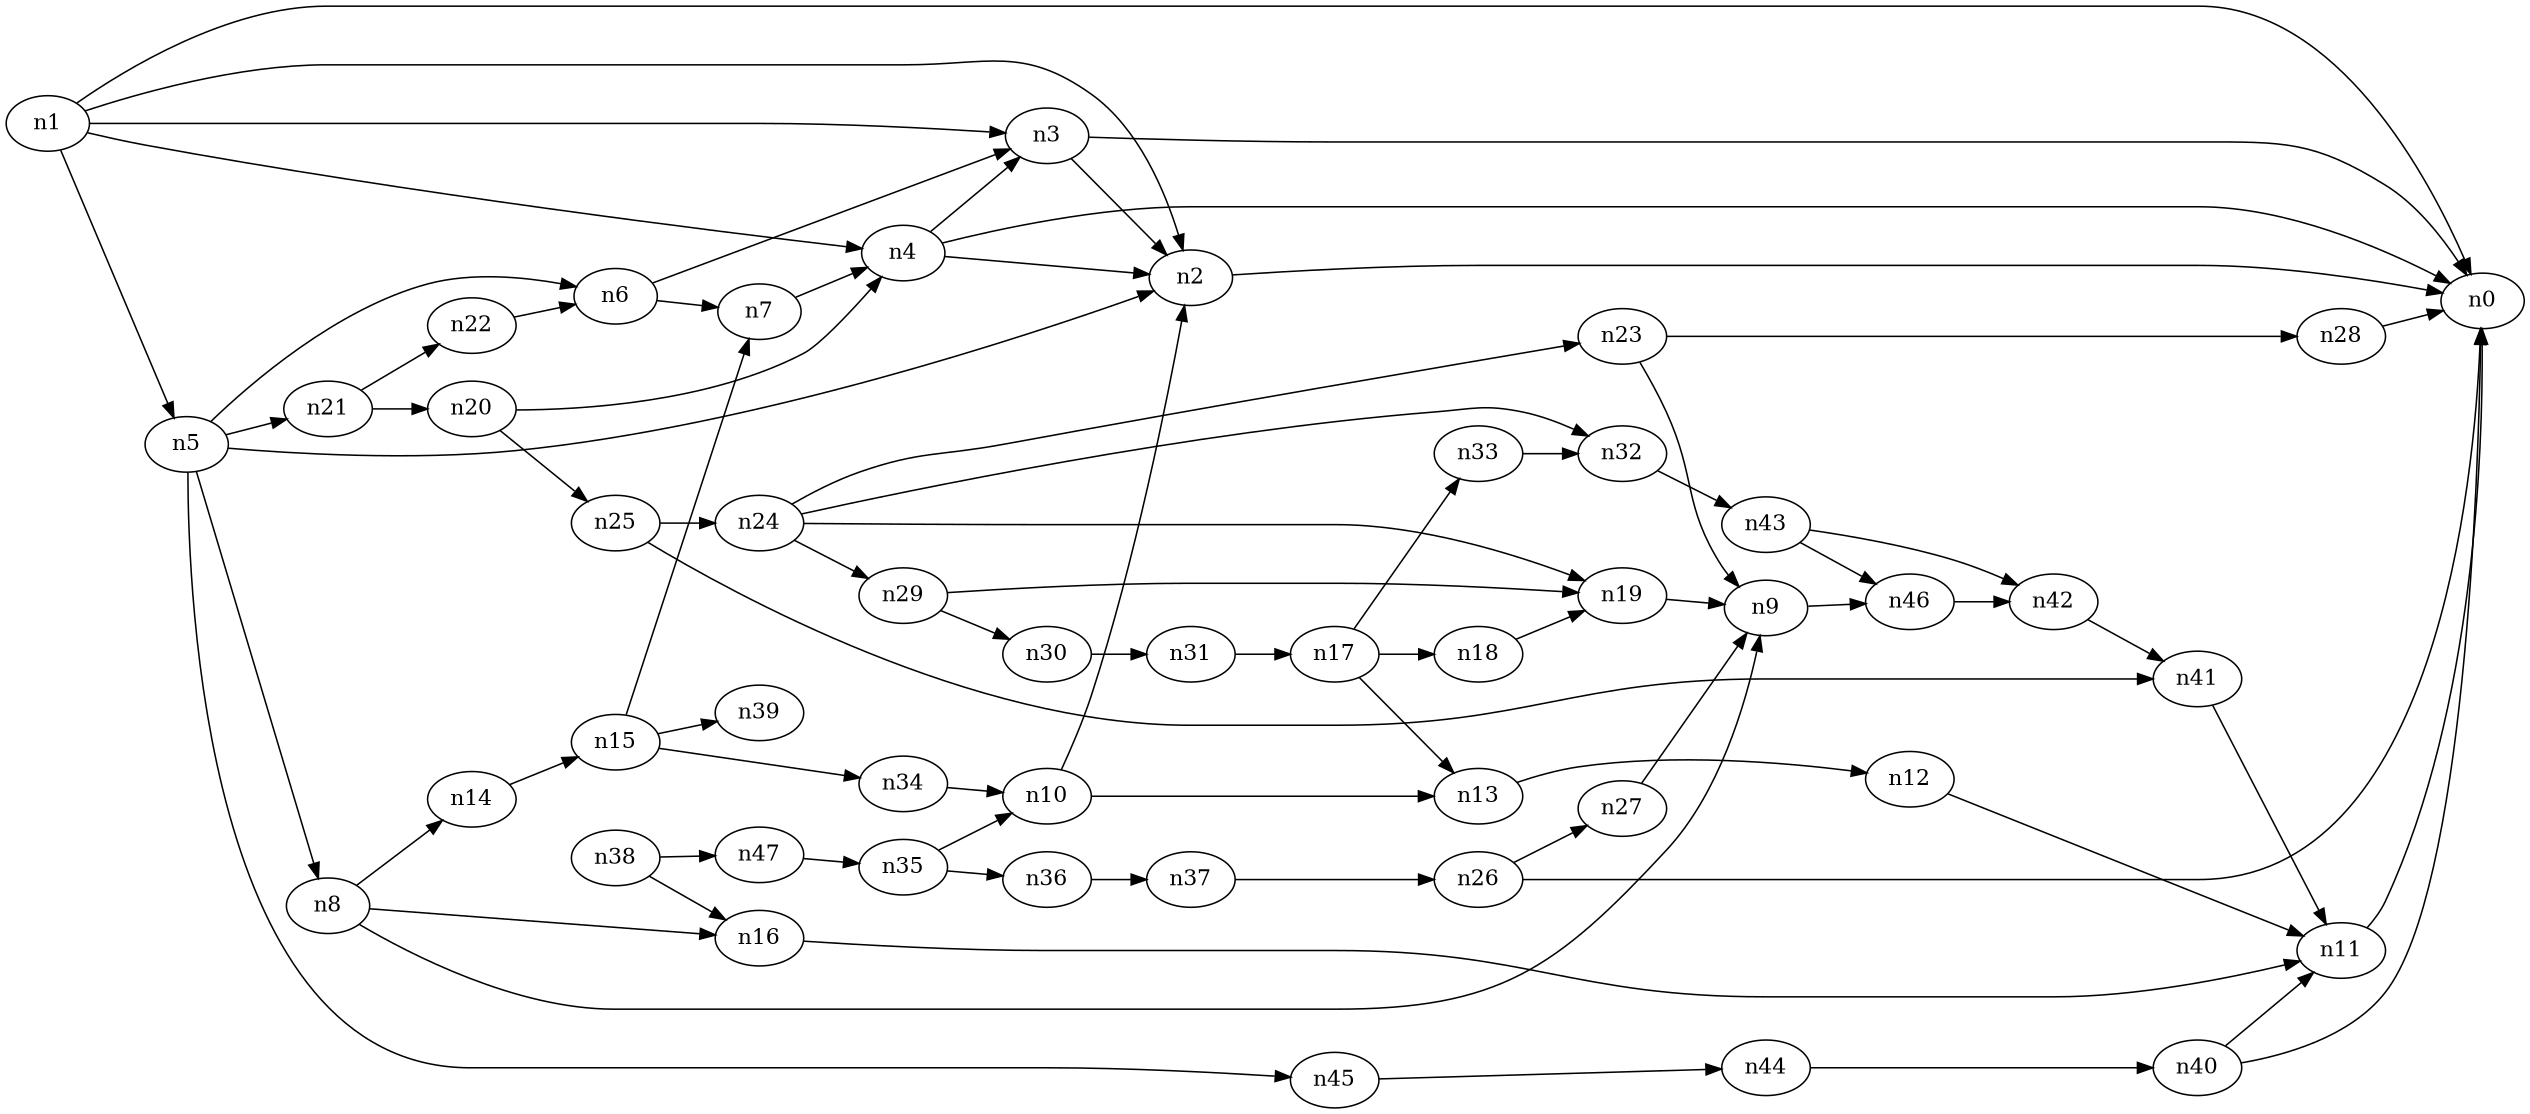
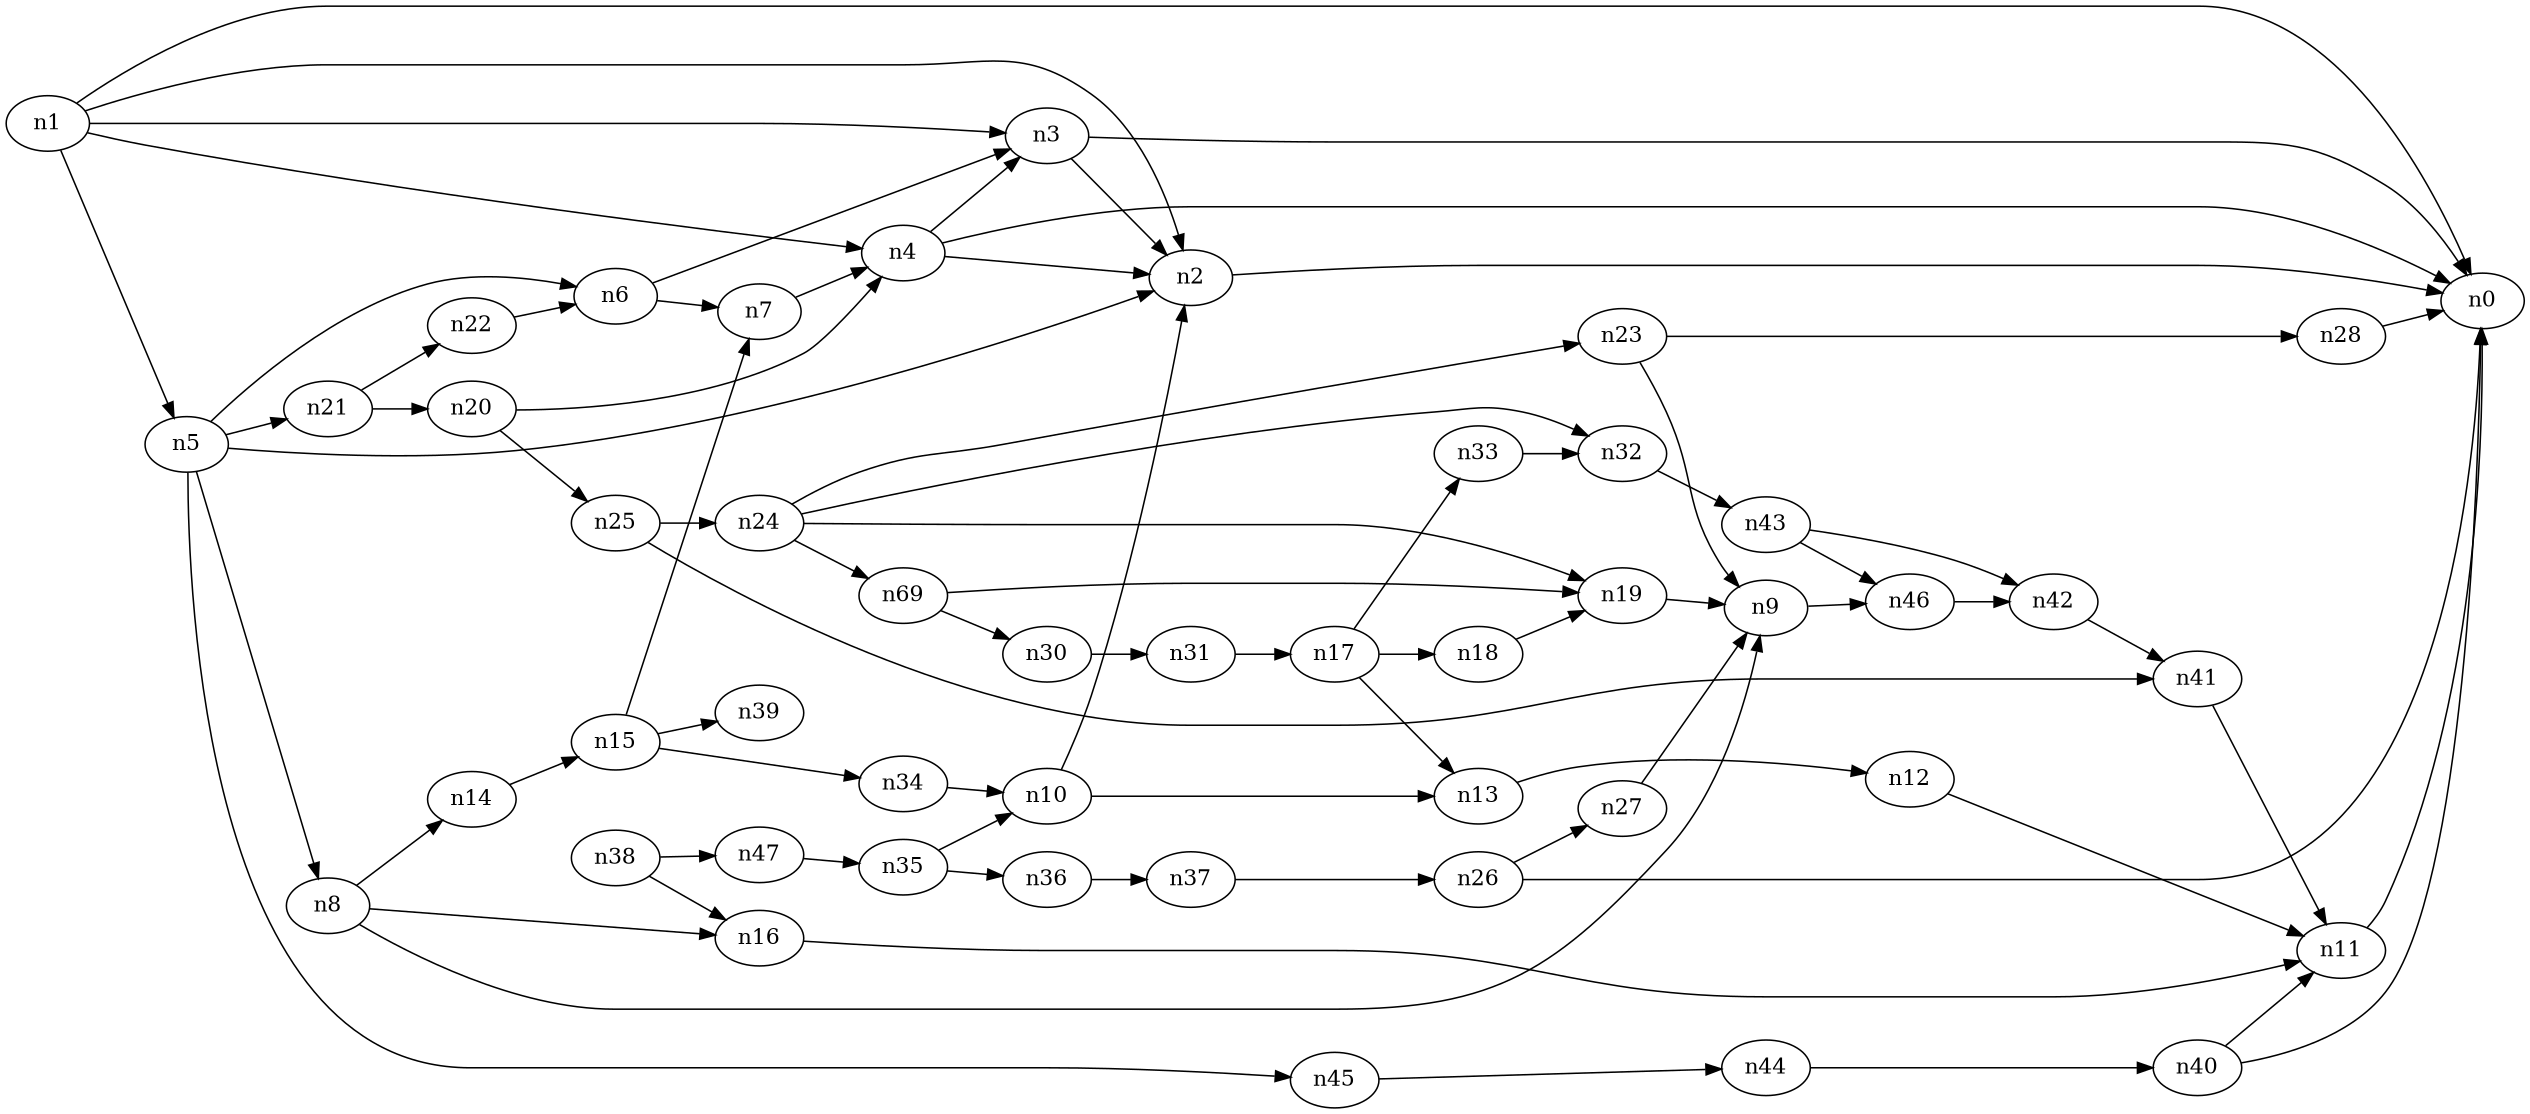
node "n29": label "n29" -> "n69"
